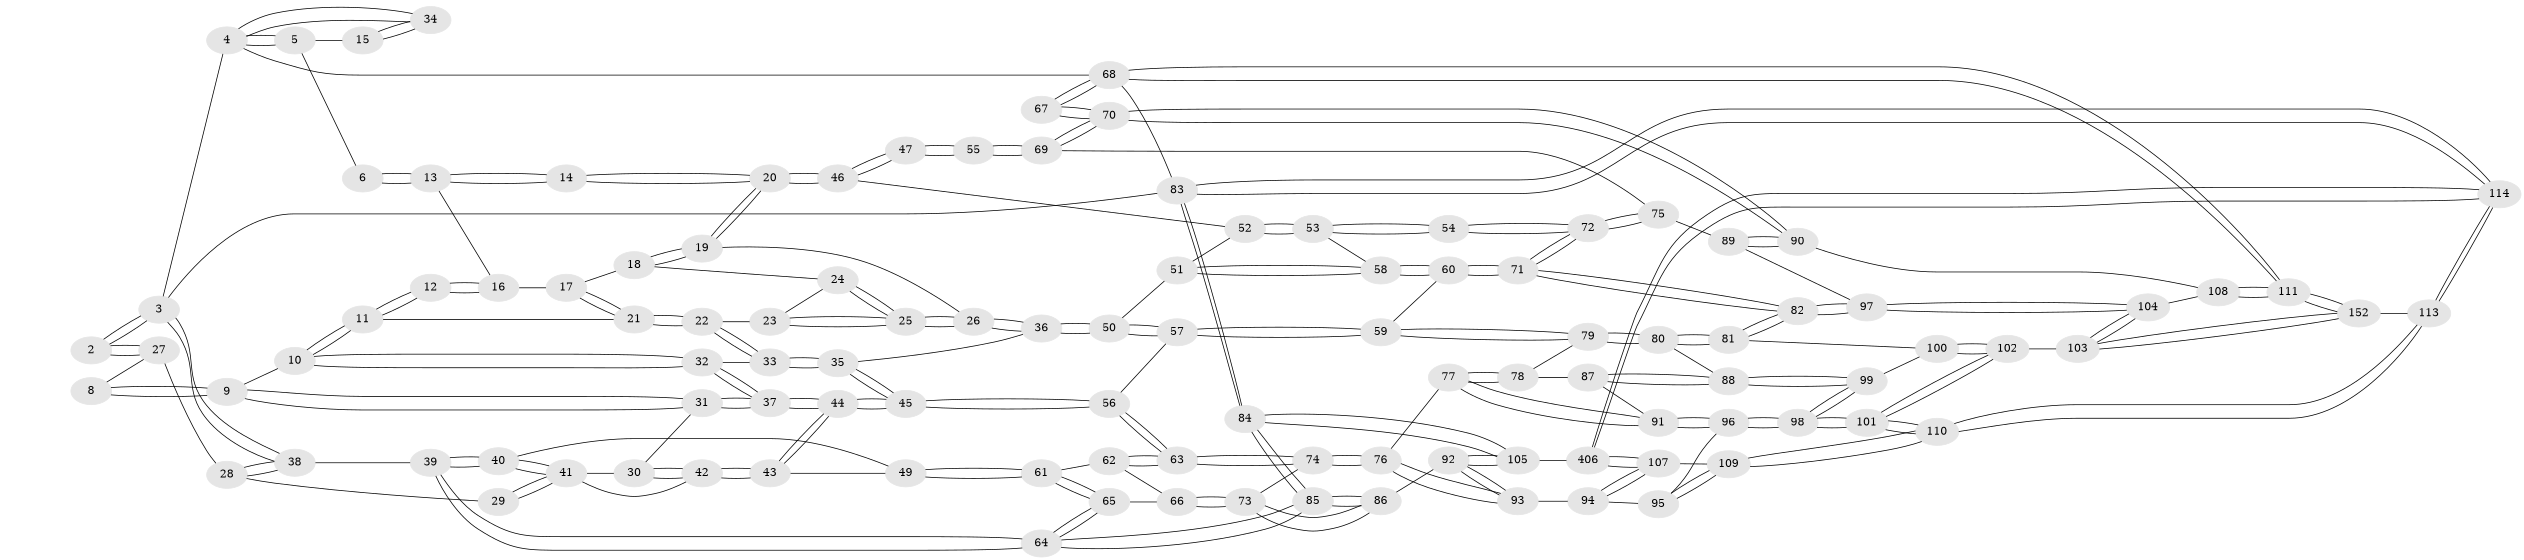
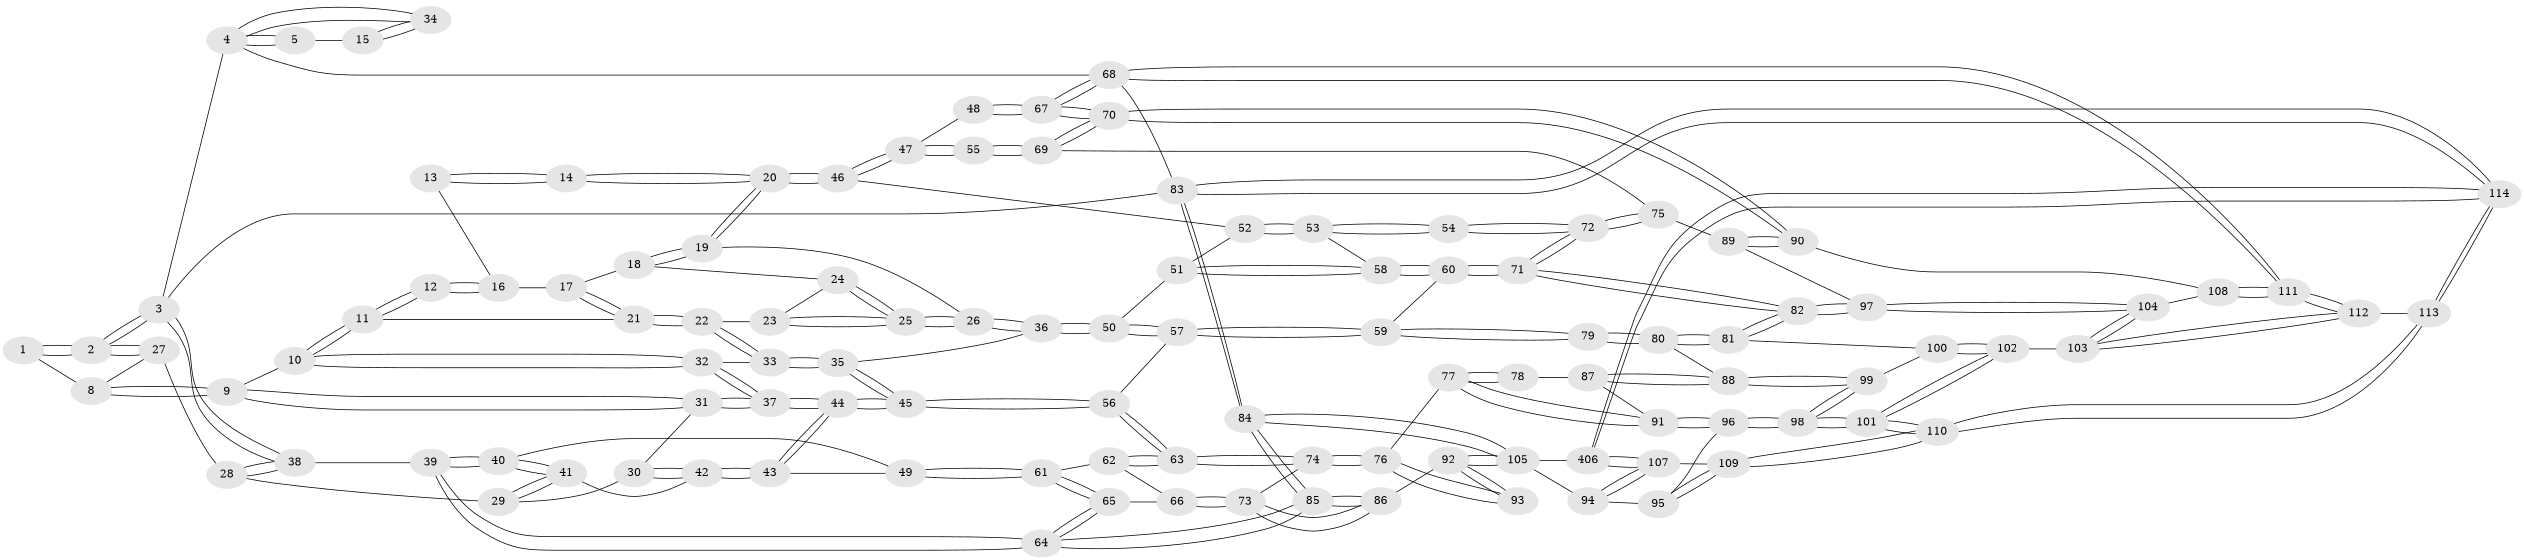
node "48": added
node "6": removed
node "152": label "152" -> "112"
node "1": added
edge "79" -- "78": removed
edge "41" -- "30": now "29" -- "30"
edge "93" -- "94": now "105" -- "94"
